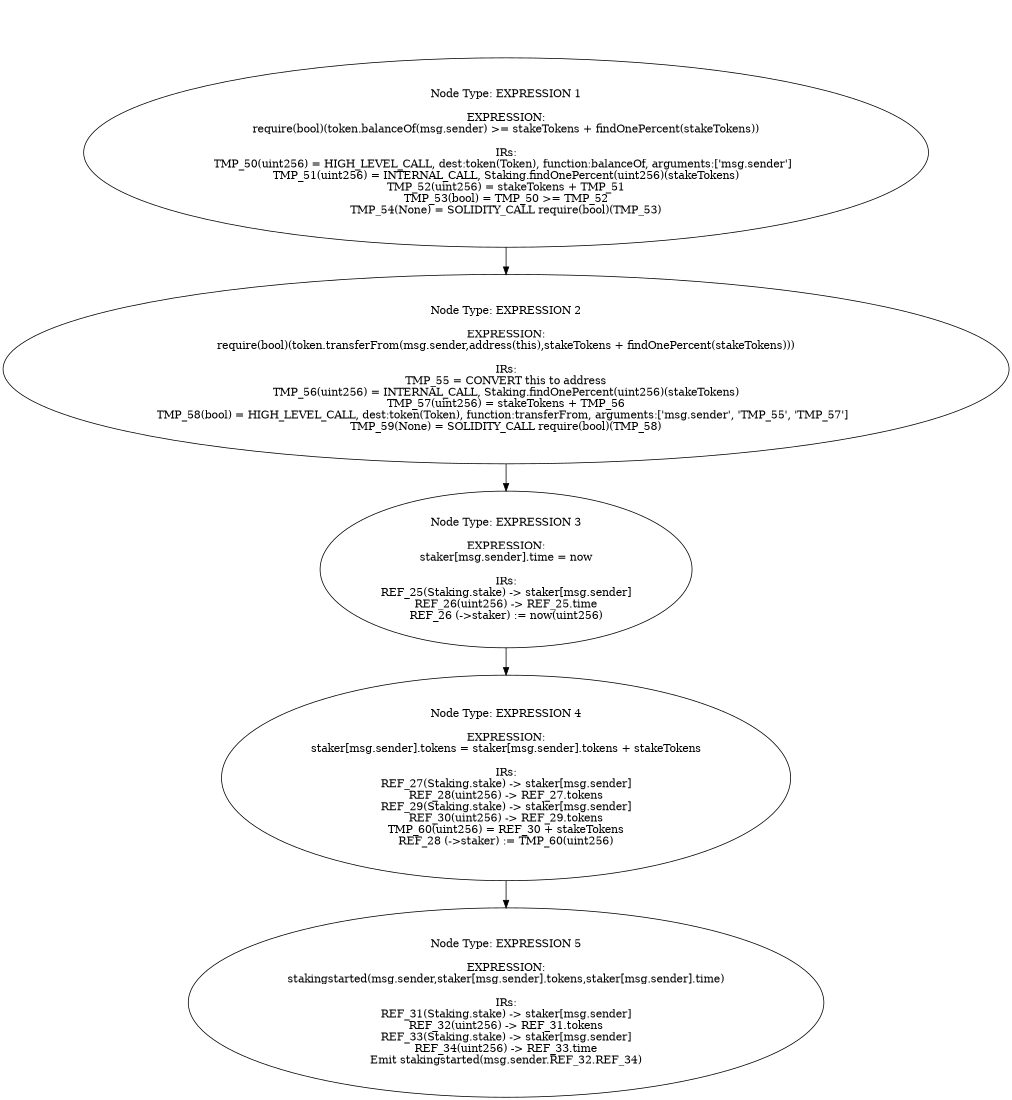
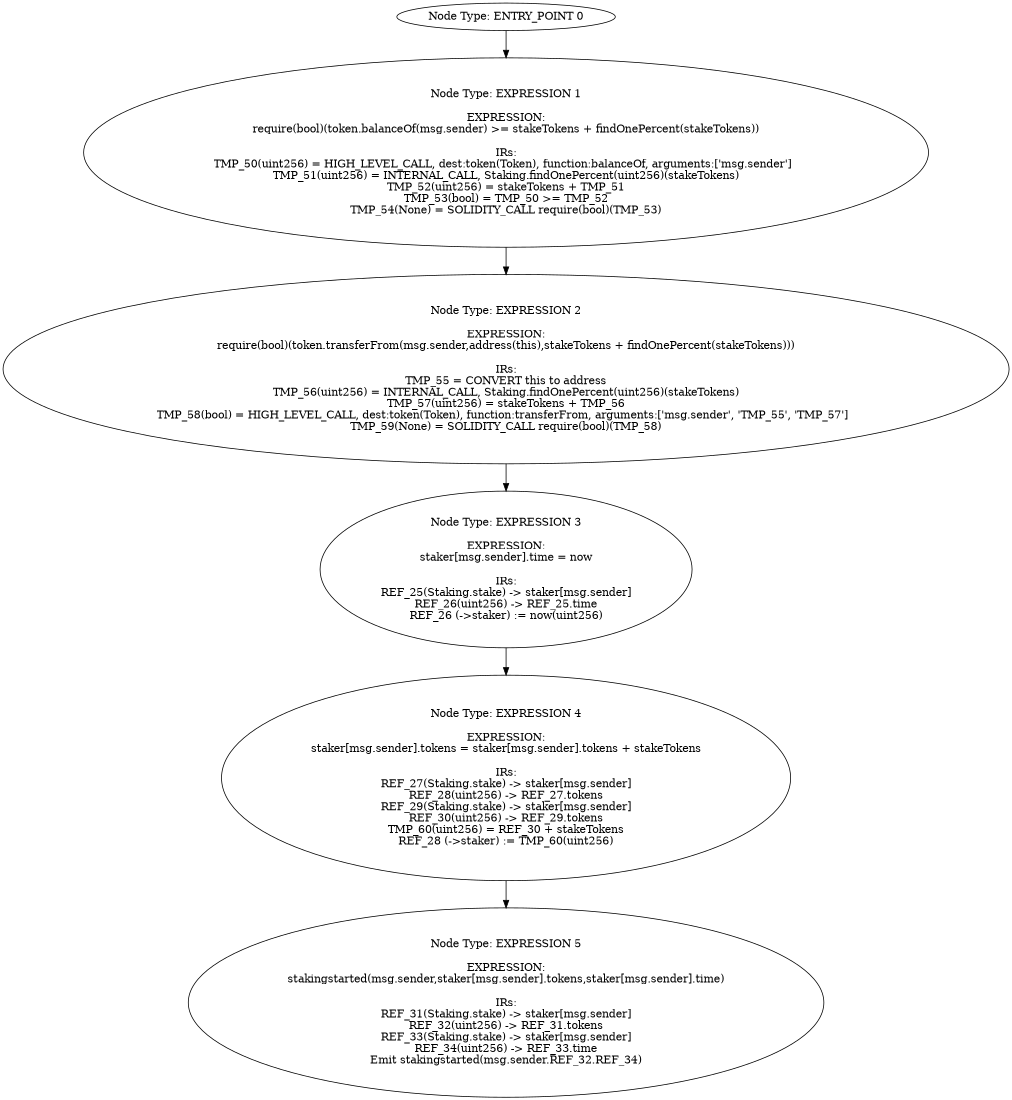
node "Node Type: ENTRY_POINT 0": added
